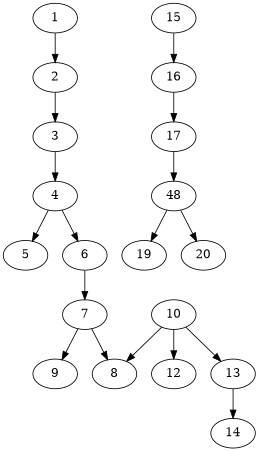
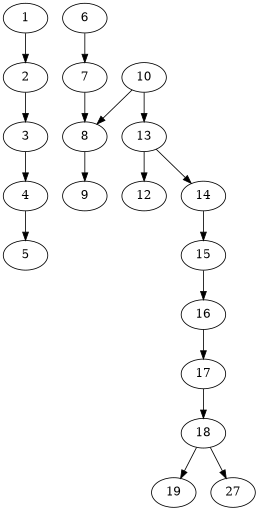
node "48": label "48" -> "18"
edge "4" -> "6": removed
edge "14" -> "15": added
node "20": label "20" -> "27"
edge "10" -> "12": now "13" -> "12"
edge "7" -> "9": now "8" -> "9"
